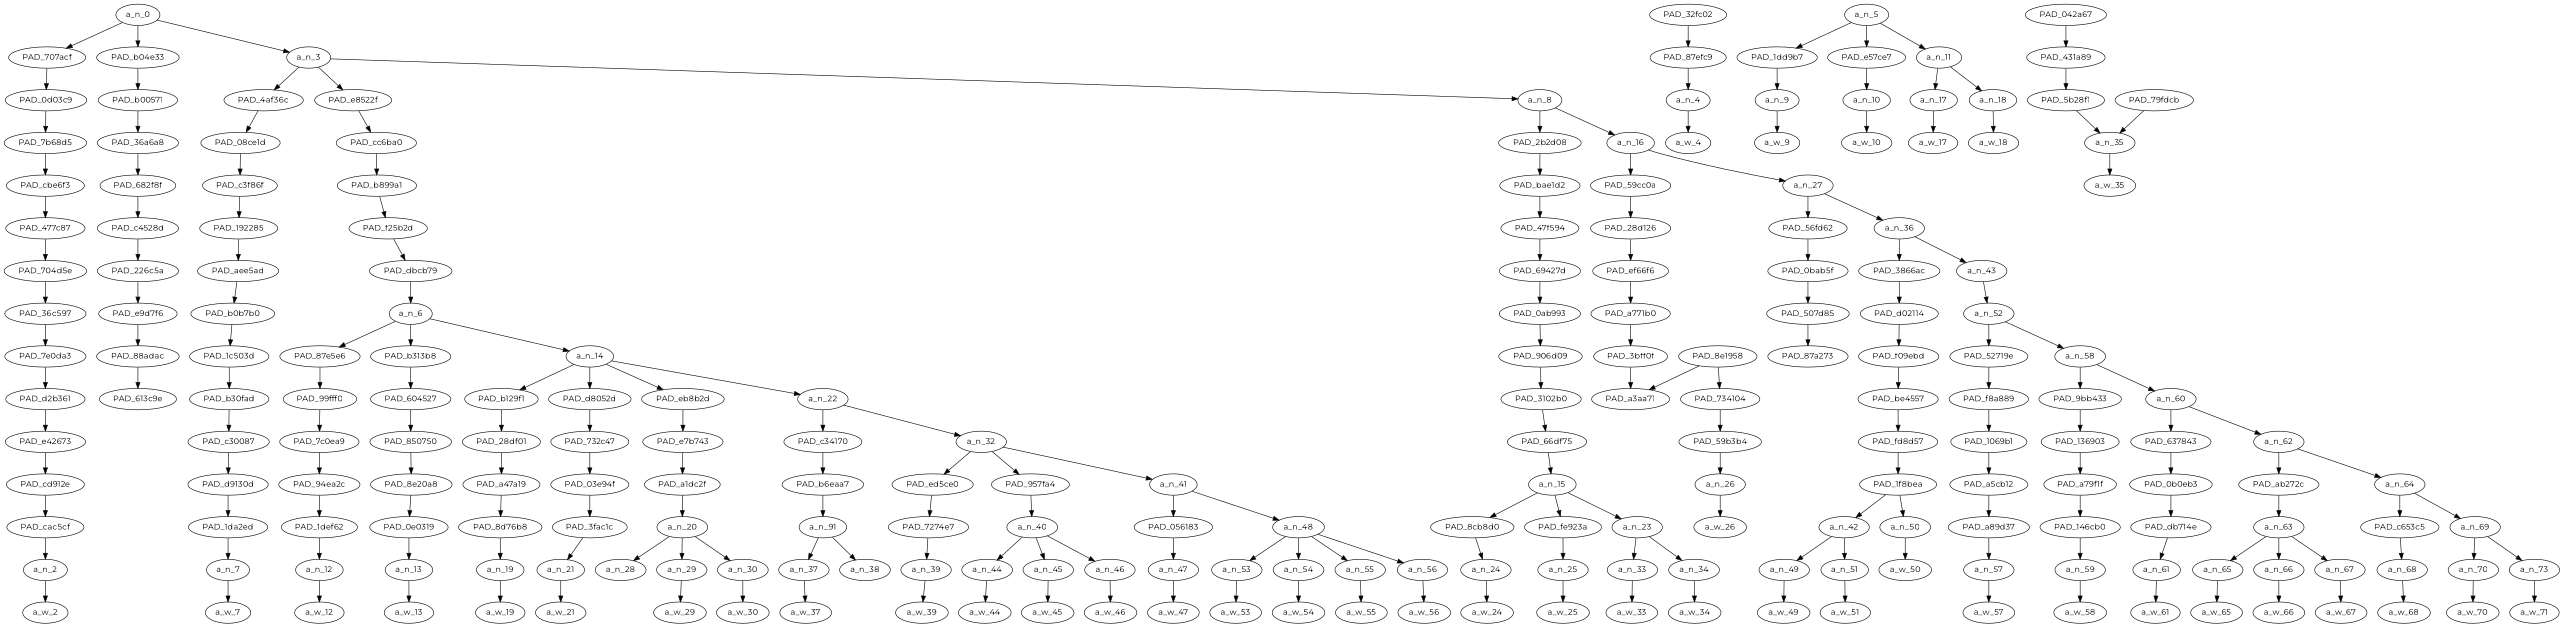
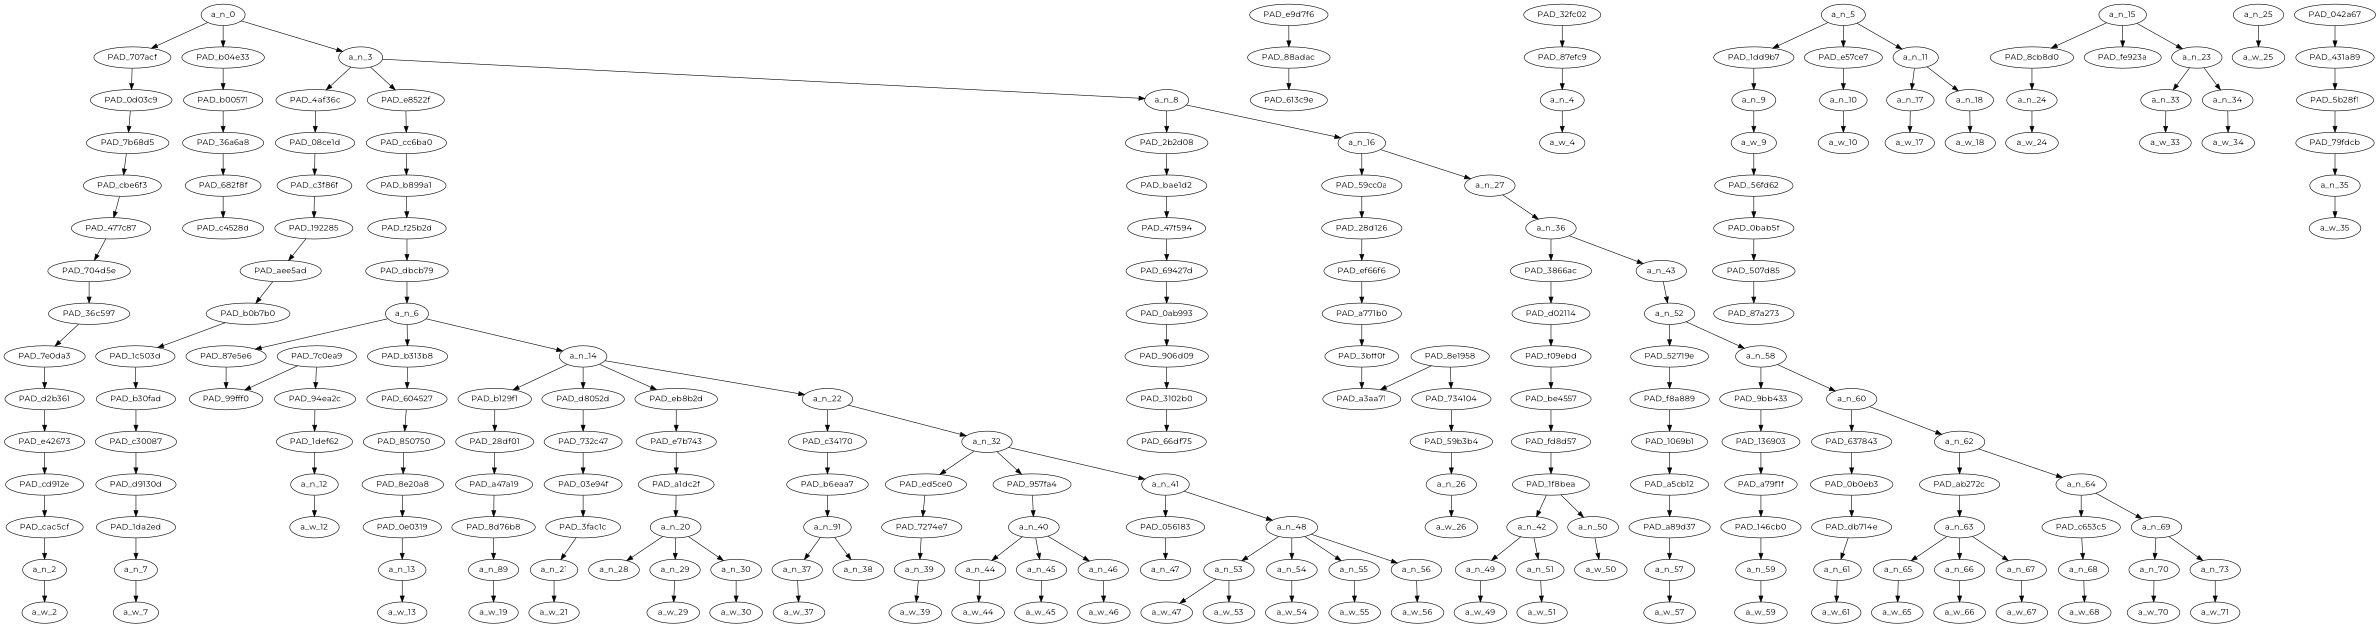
edge "PAD_5b28f1" -> "a_n_35": now "PAD_5b28f1" -> "PAD_79fdcb"
edge "a_n_27" -> "PAD_56fd62": now "a_w_9" -> "PAD_56fd62"
node "PAD_226c5a": removed
edge "PAD_99fff0" -> "PAD_7c0ea9": reversed
edge "PAD_66df75" -> "a_n_15": removed
edge "PAD_fe923a" -> "a_n_25": removed
node "a_n_19": label "a_n_19" -> "a_n_89"
edge "a_n_47" -> "a_w_47": now "a_n_53" -> "a_w_47"
node "a_w_58": label "a_w_58" -> "a_w_59"
